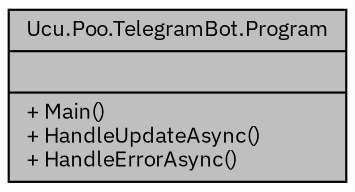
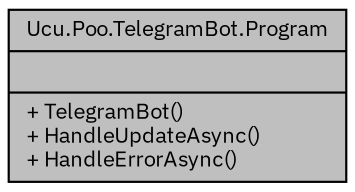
node "Ucu.Poo.TelegramBot.Program": text "+ Main()" -> "+ TelegramBot()"
